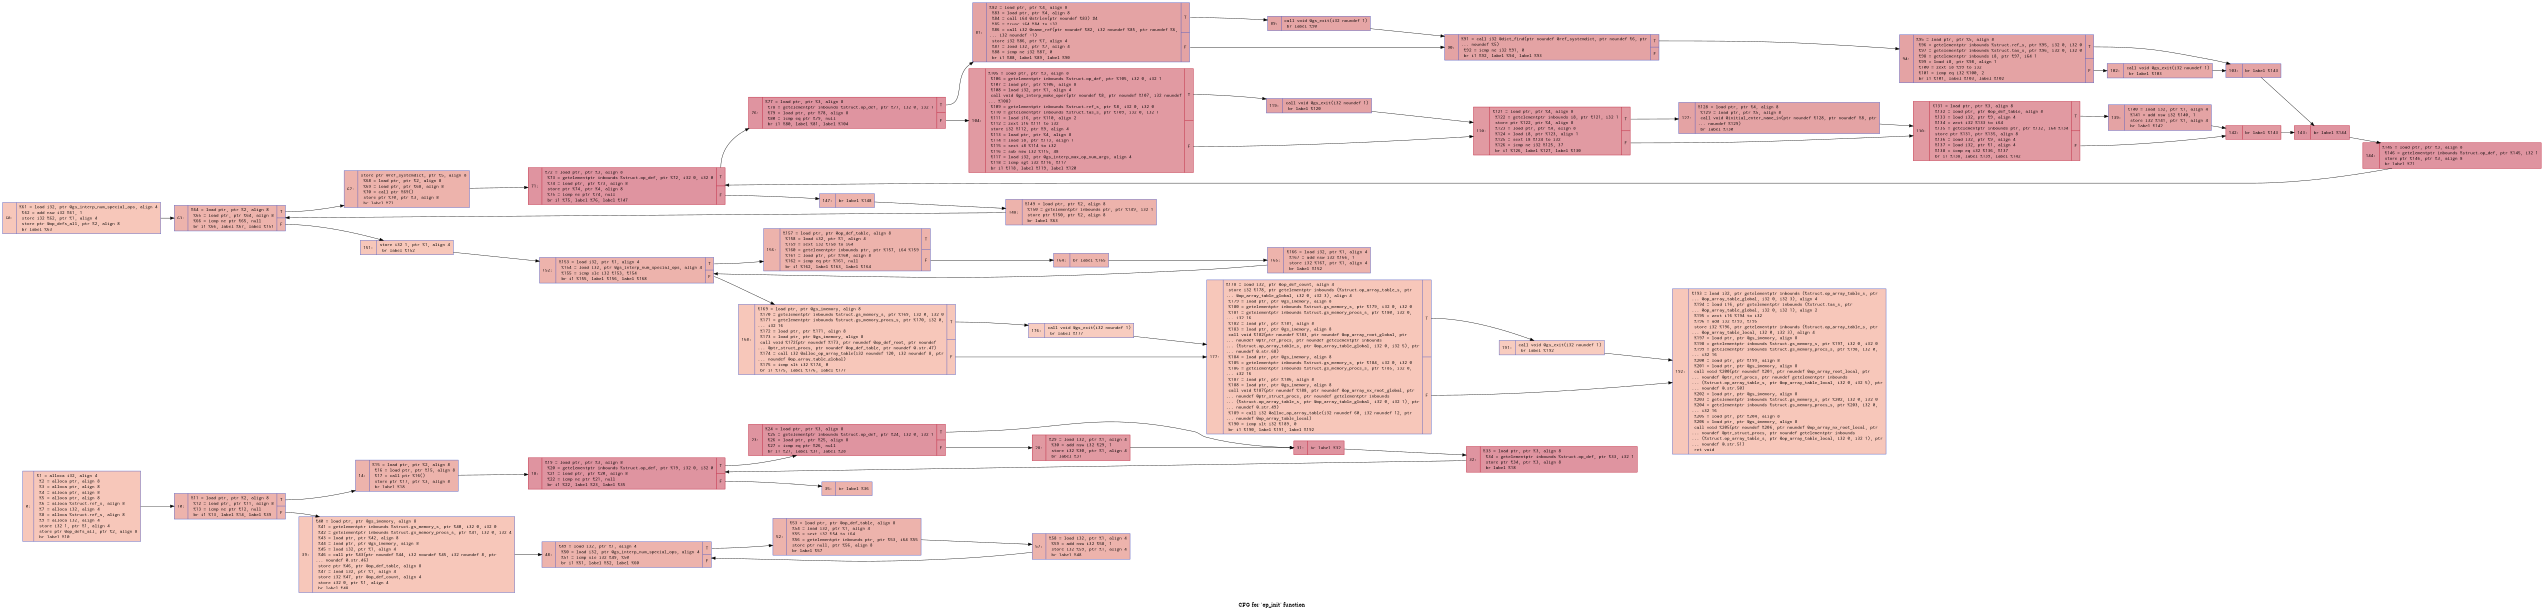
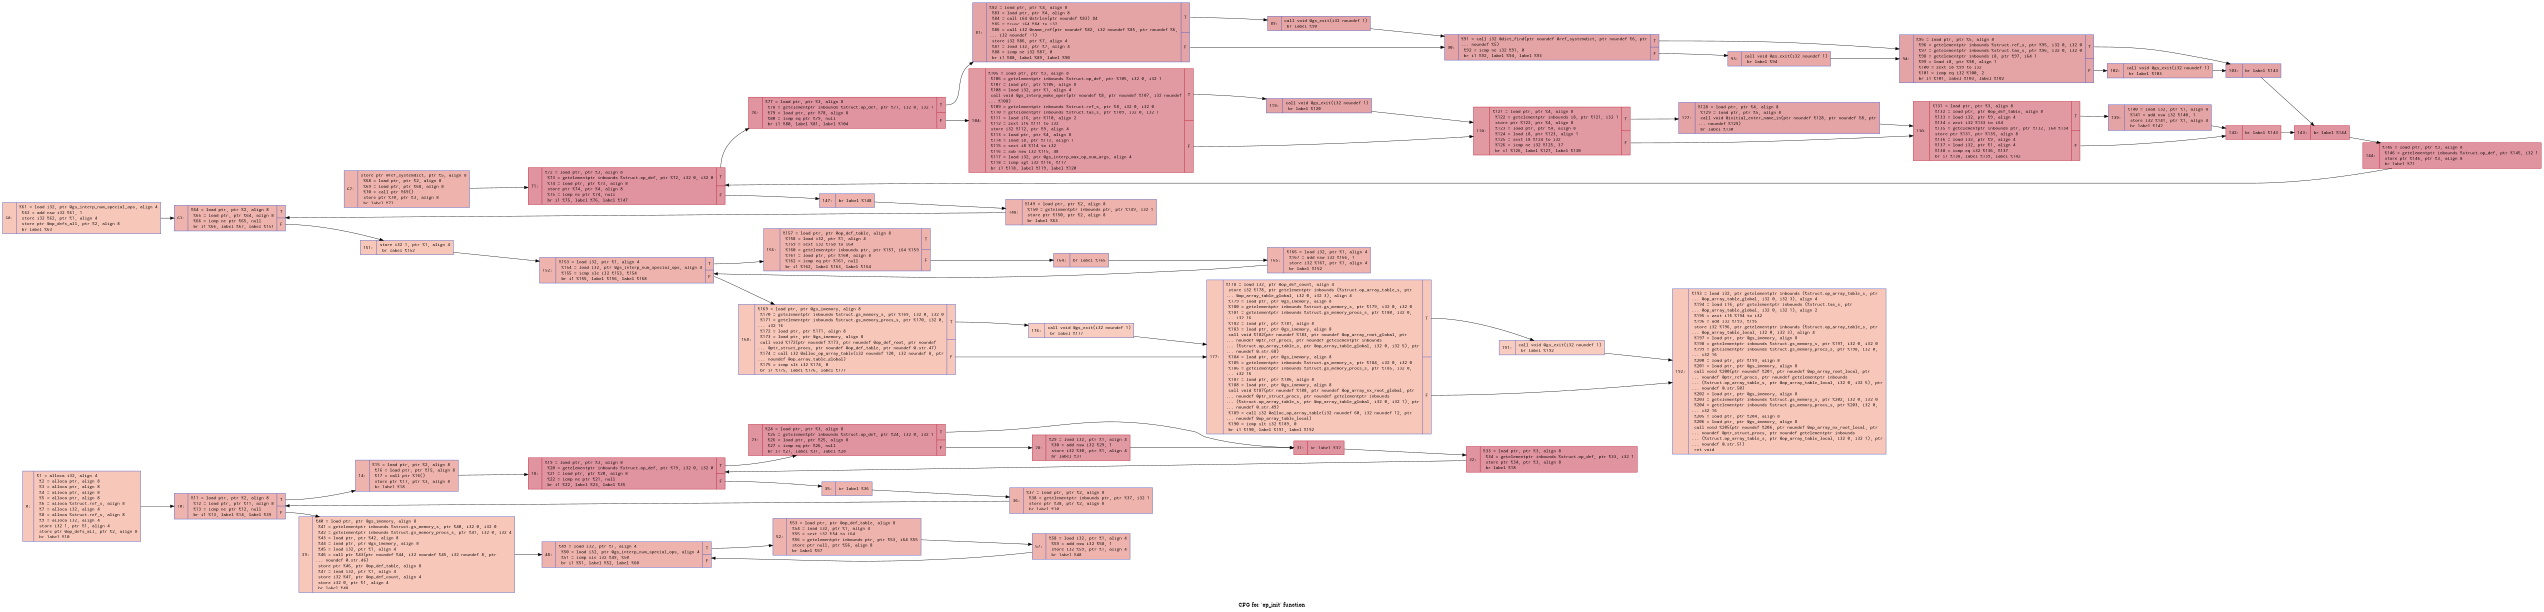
node "93:": added
edge "63:" -> "67:": removed
node "36:": added
